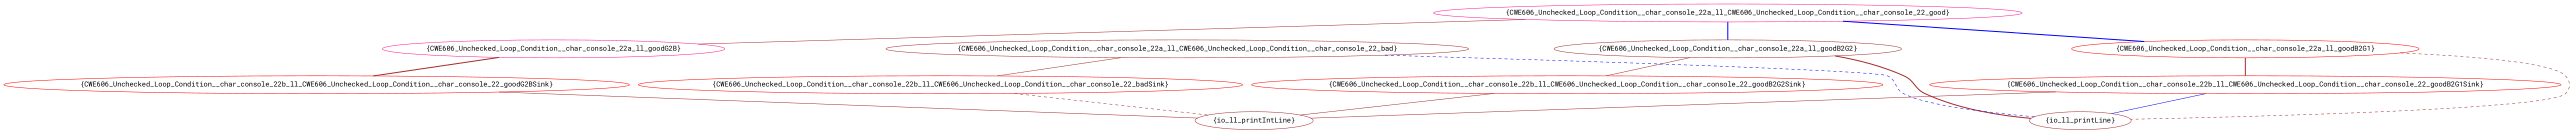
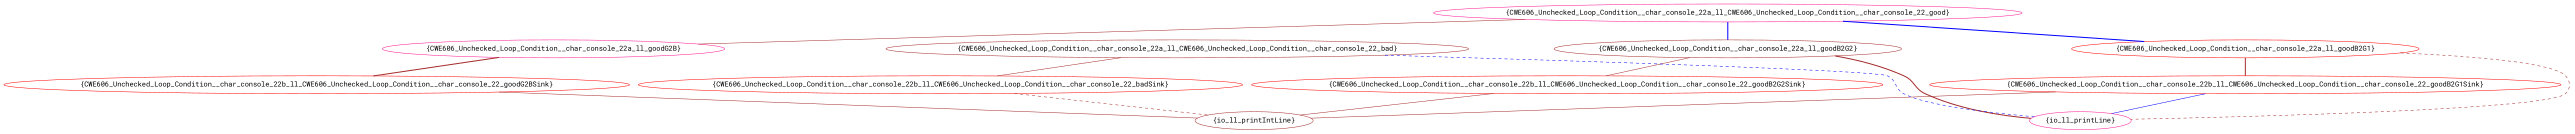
node "{io_ll_printLine}": color brown -> deeppink
